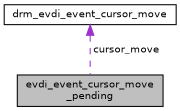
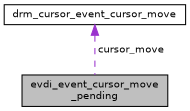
node "drm_evdi_event_cursor_move": label "drm_evdi_event_cursor_move" -> "drm_cursor_event_cursor_move"
